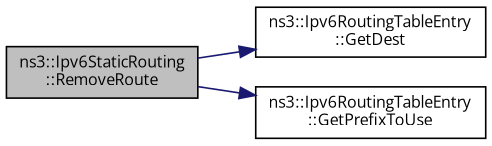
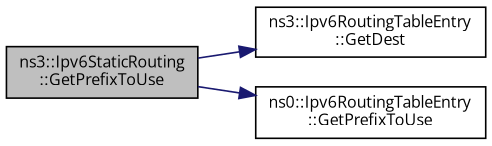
node "ns3::Ipv6StaticRouting ::RemoveRoute": label "ns3::Ipv6StaticRouting ::RemoveRoute" -> "ns3::Ipv6StaticRouting ::GetPrefixToUse"
node "ns3::Ipv6RoutingTableEntry ::GetPrefixToUse": label "ns3::Ipv6RoutingTableEntry ::GetPrefixToUse" -> "ns0::Ipv6RoutingTableEntry ::GetPrefixToUse"
